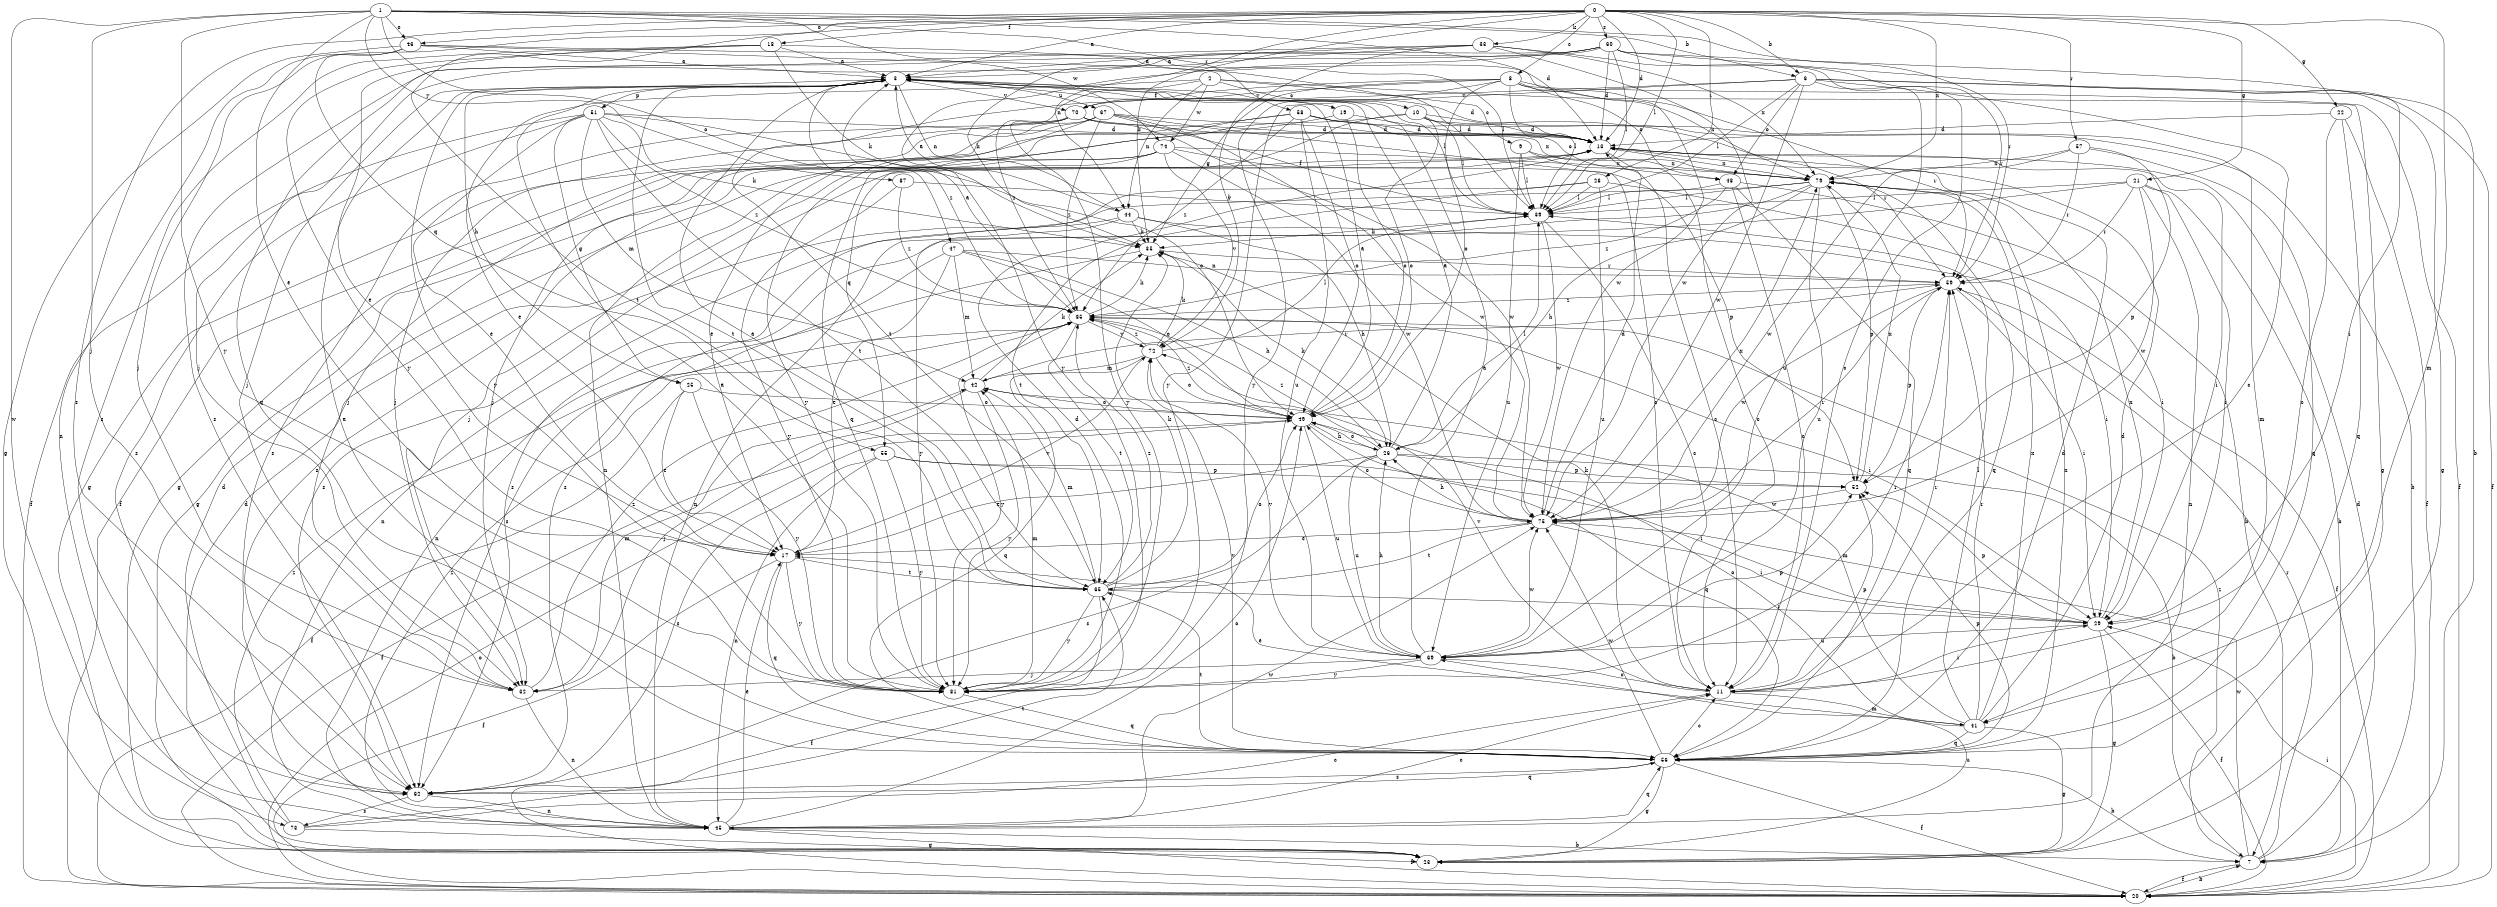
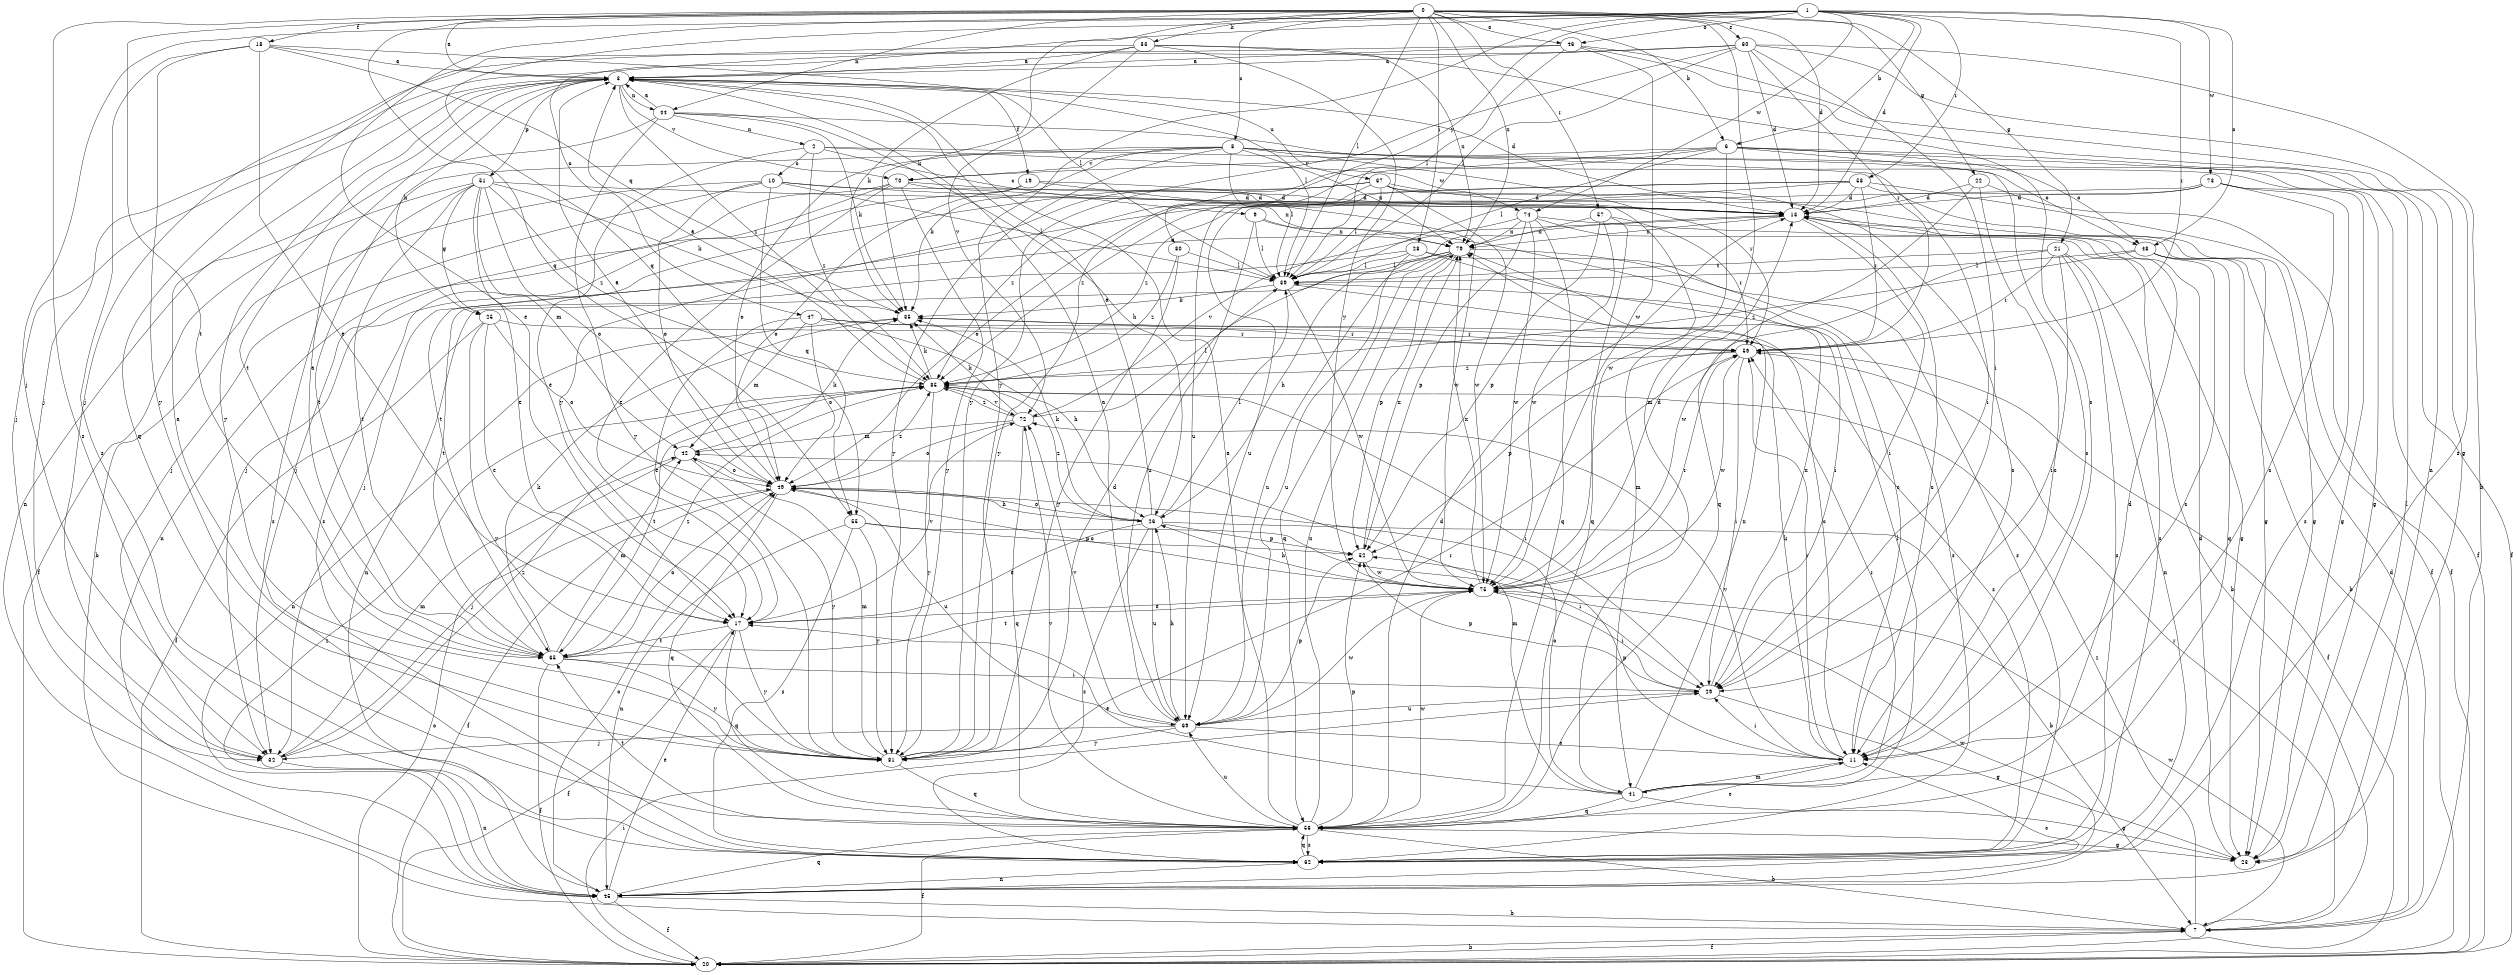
edge "1" -> "55": added, label "q"
edge "58" -> "48": now "1" -> "48"
edge "2" -> "44": reversed
edge "18" -> "35": label "k" -> "q"
edge "8" -> "35": label "g" -> "k"
edge "67" -> "39": label "f" -> "l"
node "87": label "87" -> "80"
edge "21" -> "39": label "l" -> "t"
edge "70" -> "75": now "19" -> "75"
edge "47" -> "59": label "n" -> "r"
edge "33" -> "75": label "w" -> "y"
edge "74" -> "81": now "74" -> "56"
edge "67" -> "81": now "67" -> "17"
edge "42" -> "59": now "25" -> "59"
edge "35" -> "26": reversed
edge "6" -> "23": label "g" -> "l"
edge "23" -> "69": now "56" -> "69"
edge "29" -> "20": removed, label "f"
edge "62" -> "73": reversed
